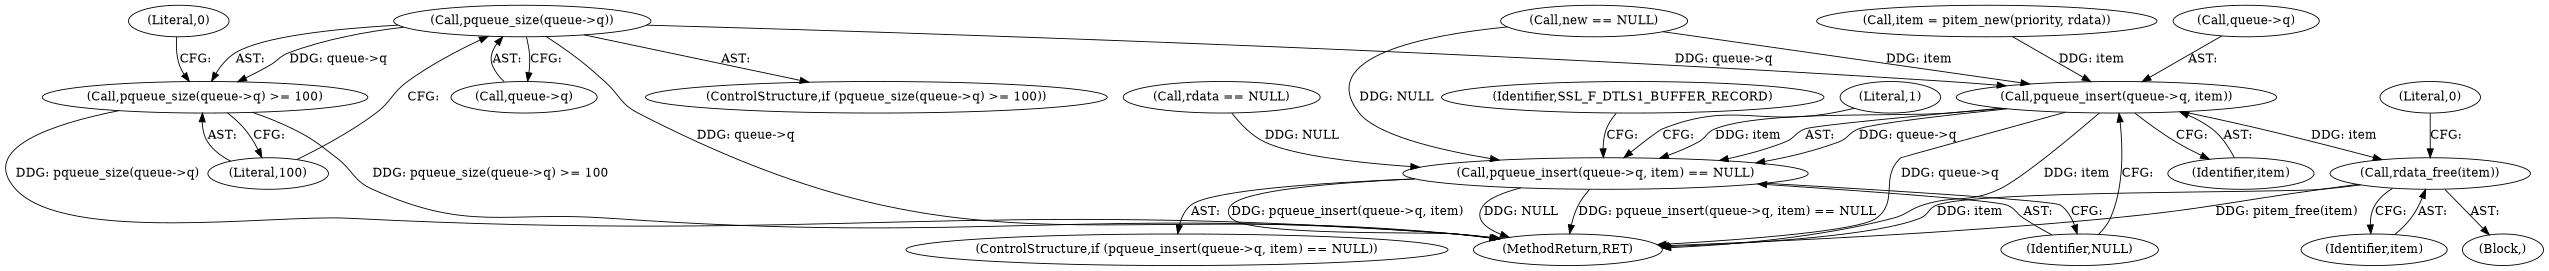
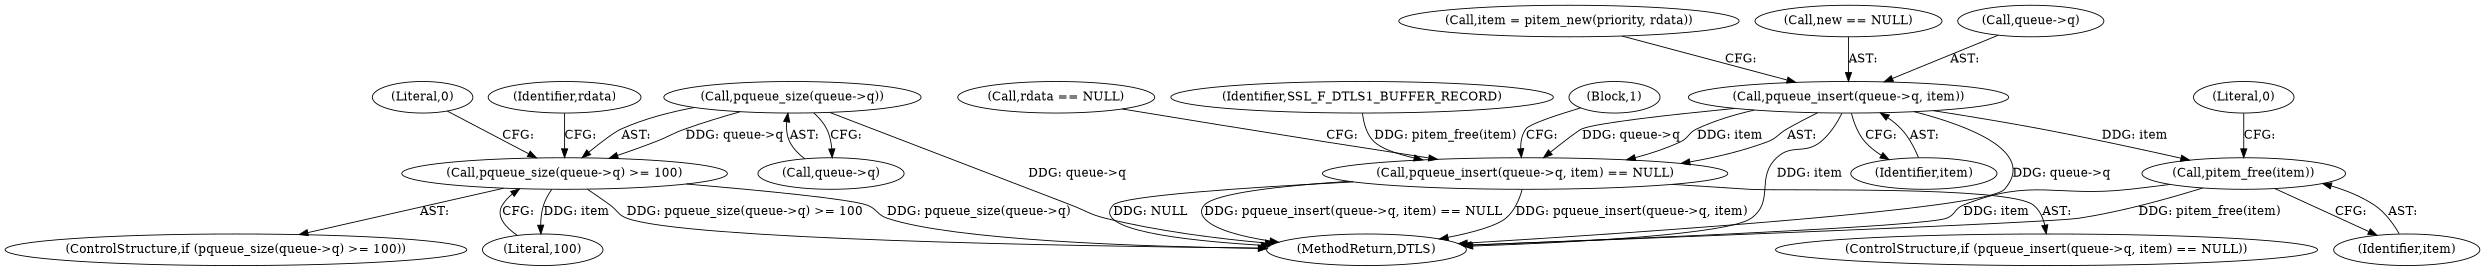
edge "(Call,pqueue_size(queue->q))" -> "(Call,pqueue_insert(queue->q, item))": removed, label "DDG: queue->q"
edge "(Call,pqueue_size(queue->q))" -> "(ControlStructure,if (pqueue_size(queue->q) >= 100))": now "(Call,pqueue_size(queue->q) >= 100)" -> "(ControlStructure,if (pqueue_size(queue->q) >= 100))"
edge "(Call,new == NULL)" -> "(Call,pqueue_insert(queue->q, item))": label "DDG: item" -> "AST: "
edge "(Call,item = pitem_new(priority, rdata))" -> "(Call,pqueue_insert(queue->q, item))": label "DDG: item" -> "CFG: "
edge "(Call,new == NULL)" -> "(Call,pqueue_insert(queue->q, item) == NULL)": removed, label "DDG: NULL"
node "(Identifier,rdata)": added
node "(Literal,1)": label "(Literal,1)" -> "(Block,1)"
edge "(Literal,100)" -> "(Call,pqueue_size(queue->q))": removed, label "CFG:"
edge "(Literal,100)" -> "(Call,pqueue_size(queue->q) >= 100)": label "AST: " -> "CFG: "
edge "(Call,pqueue_size(queue->q) >= 100)" -> "(Literal,100)": label "CFG: " -> "DDG: item"
edge "(Call,rdata == NULL)" -> "(Call,pqueue_insert(queue->q, item) == NULL)": label "DDG: NULL" -> "CFG: "
edge "(Identifier,SSL_F_DTLS1_BUFFER_RECORD)" -> "(Call,pqueue_insert(queue->q, item) == NULL)": label "CFG: " -> "DDG: pitem_free(item)"
node "(Call,rdata_free(item))": label "(Call,rdata_free(item))" -> "(Call,pitem_free(item))"
node "(MethodReturn,RET)": label "(MethodReturn,RET)" -> "(MethodReturn,DTLS)"
node "(Identifier,NULL)": removed
node "(Block,)": removed
